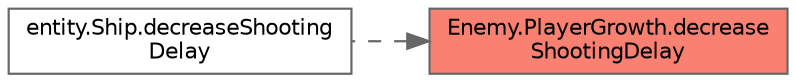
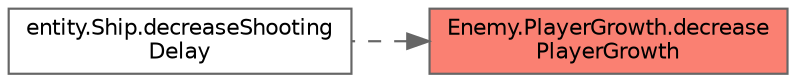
node "Enemy.PlayerGrowth.decrease ShootingDelay": label "Enemy.PlayerGrowth.decrease ShootingDelay" -> "Enemy.PlayerGrowth.decrease PlayerGrowth"
